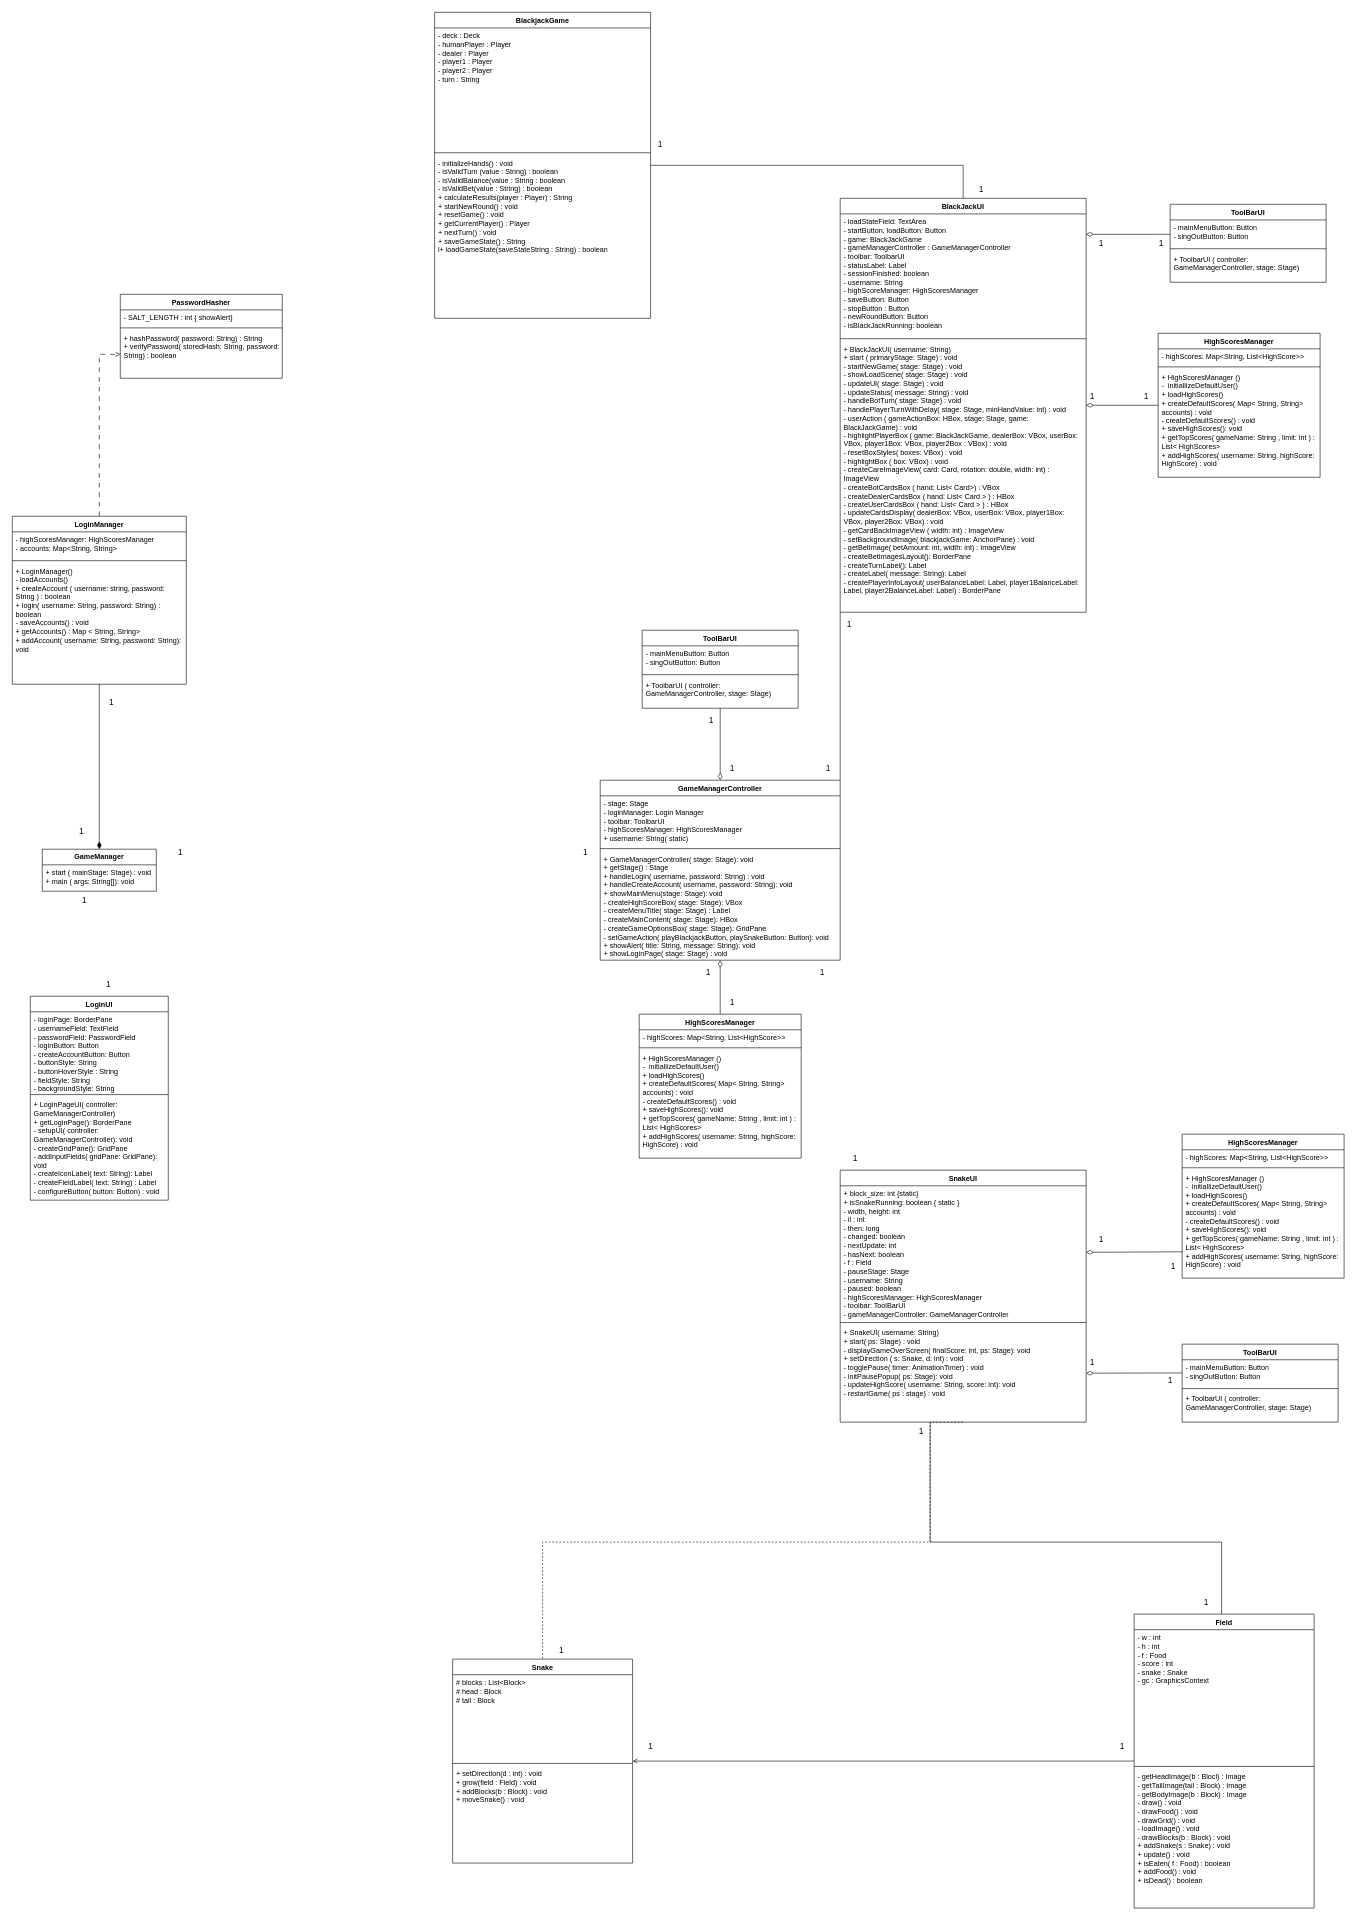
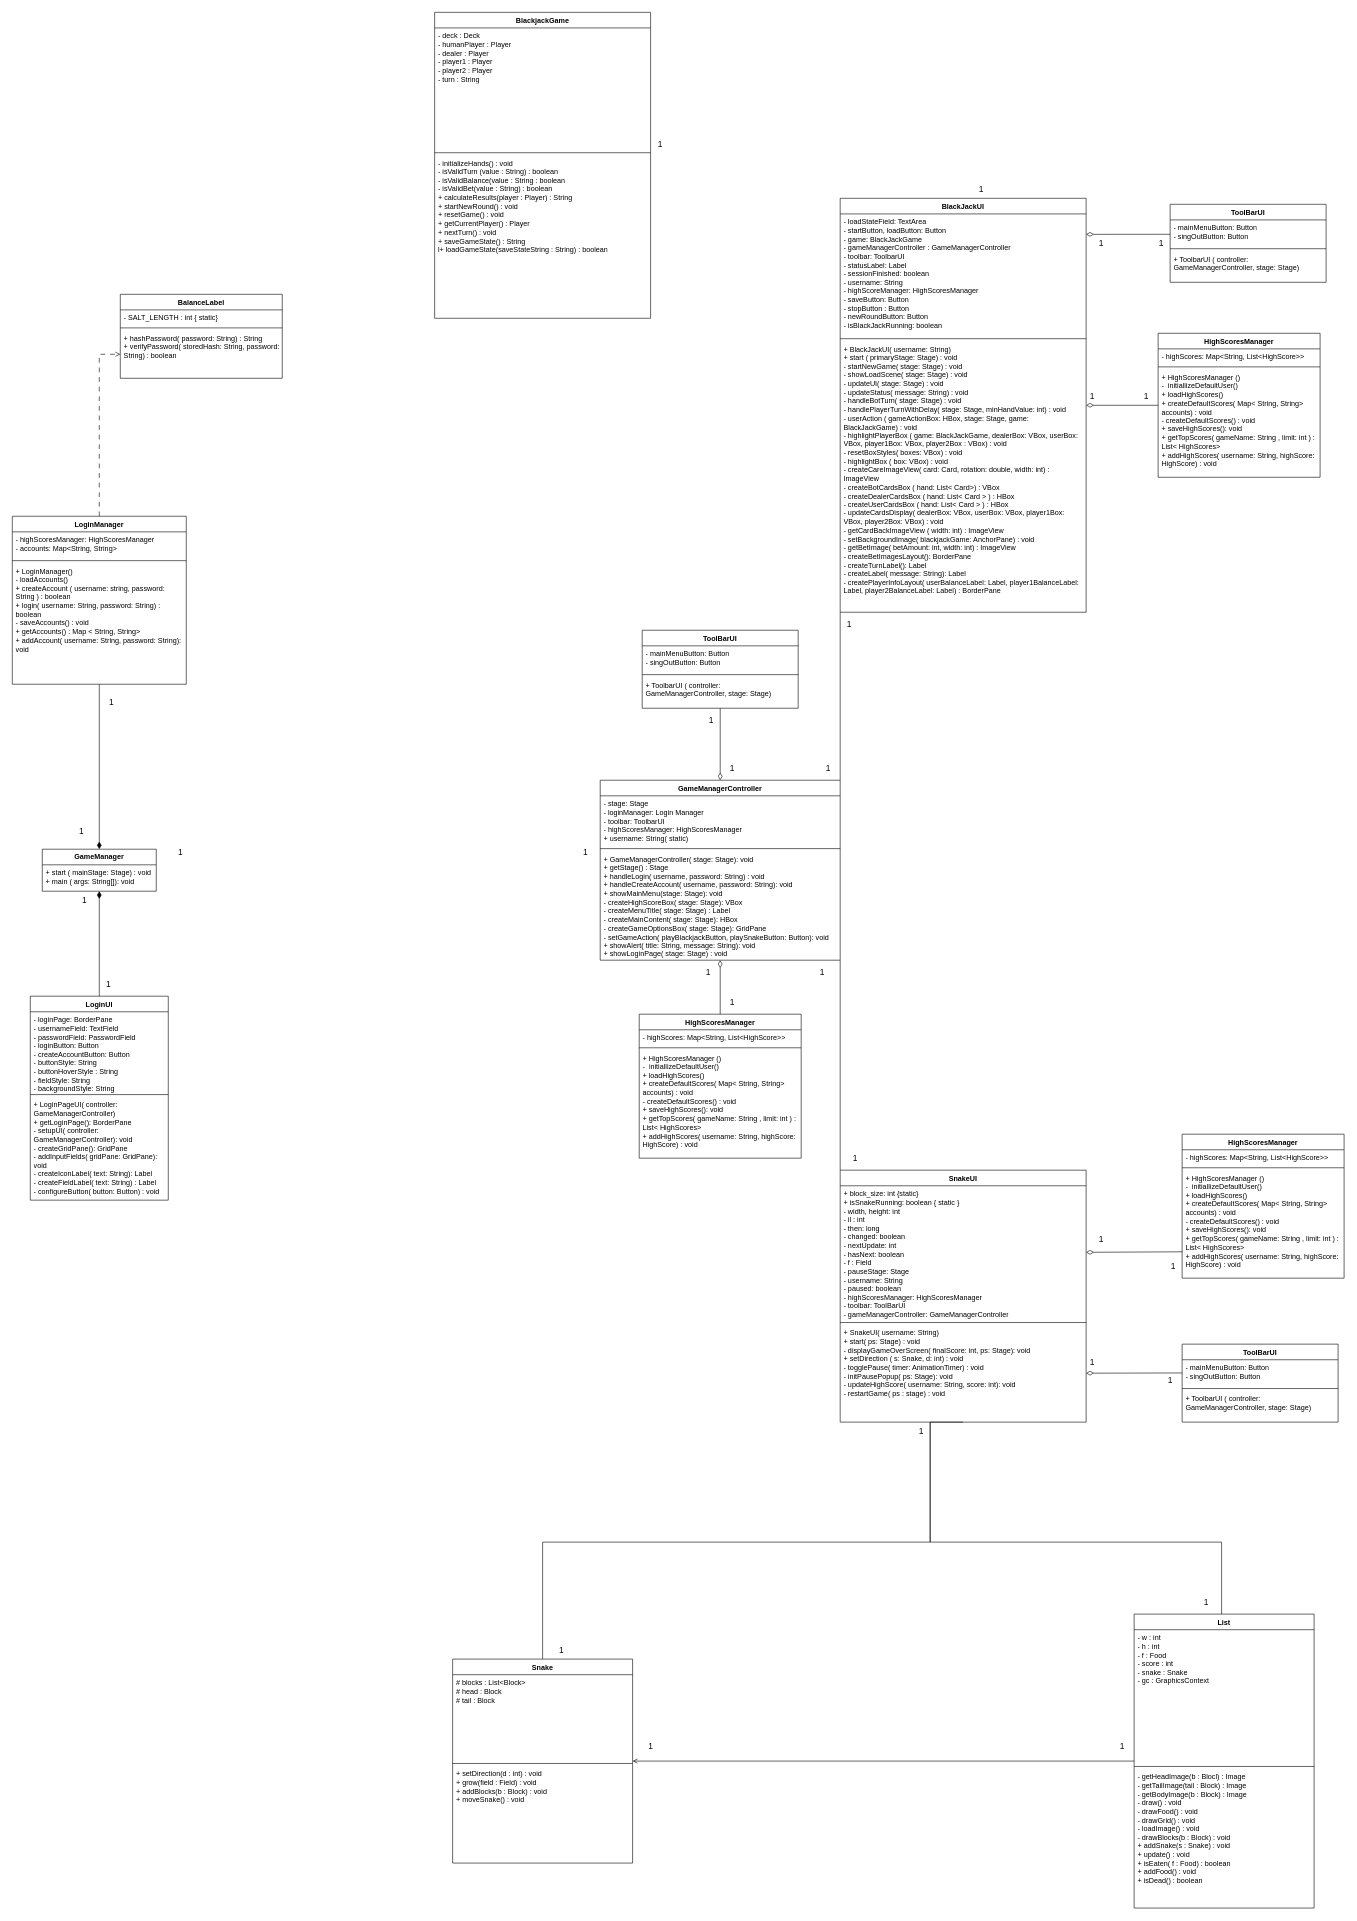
edge "BlackjackGame" -- "BlackJackUI": removed
node "PasswordHasher": label "PasswordHasher" -> "BalanceLabel"
node "- SALT_LENGTH : int { showAlert}": label "- SALT_LENGTH : int { showAlert}" -> "- SALT_LENGTH : int { static}"
edge "LoginUI" -> "GameManager": added
edge "GameManagerController" -- "SnakeUI": added
edge "SnakeUI" -- "Snake": style dashed -> solid
node "Field": label "Field" -> "List"
